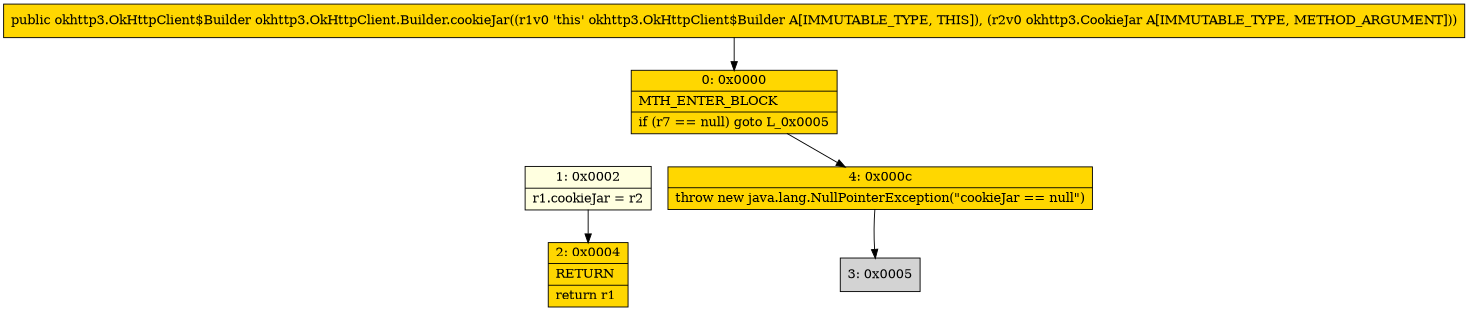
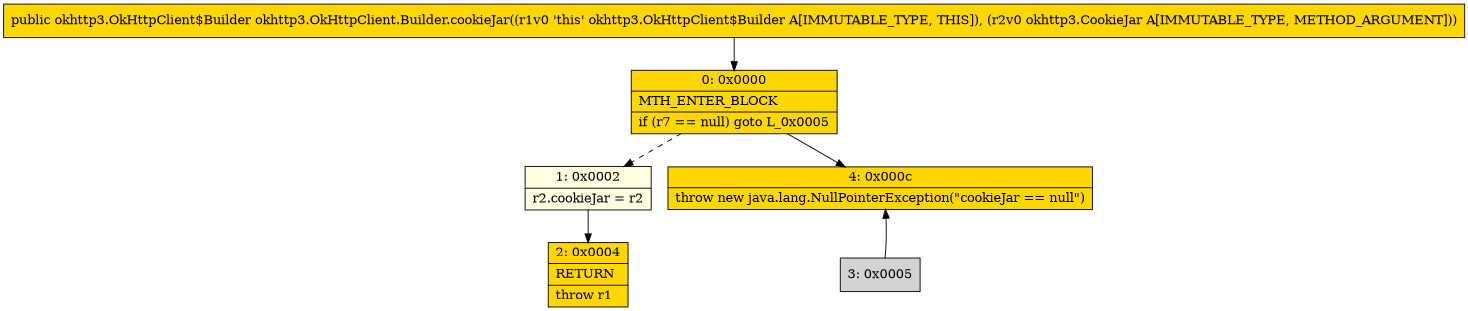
edge "0: 0x0000" -> "1: 0x0002": added
node "1: 0x0002": text "r1.cookieJar = r2" -> "r2.cookieJar = r2"
edge "4: 0x000c" -> "3: 0x0005": reversed
node "2: 0x0004": text "return r1" -> "throw r1"
